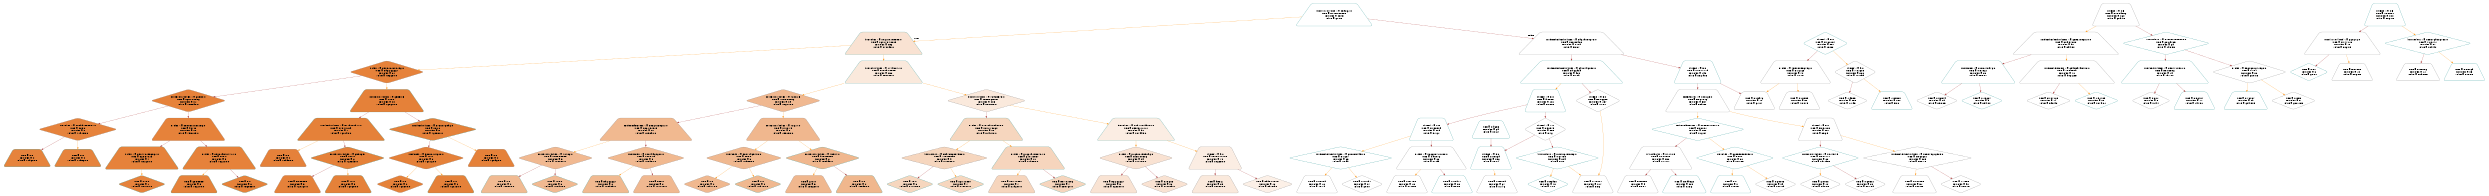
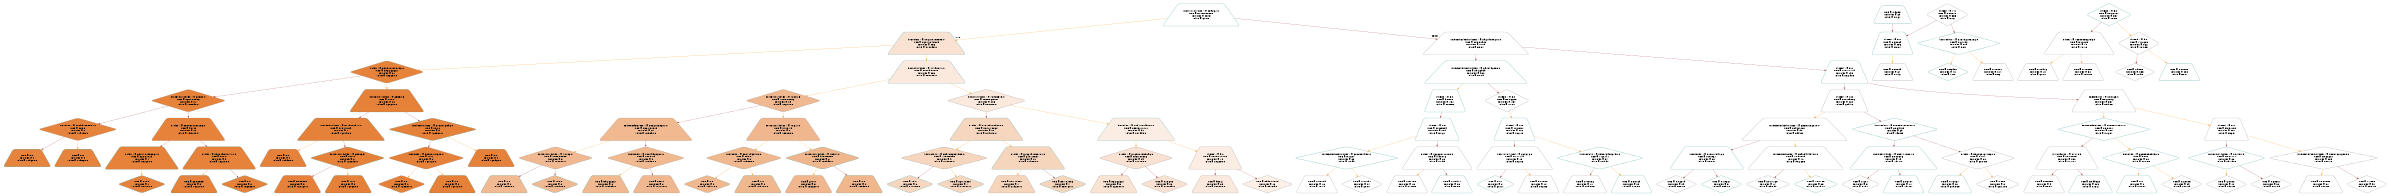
edge "Thread <= 3.0 mae = 178.77749 samples = 498 value = 236.915" -> "mae = 2.43976 samples = 41 value = 64.07": now "Thread <= 3.0 mae = 178.77749 samples = 498 value = 236.915" -> "Thread <= 1.5 mae = 241.09826 samples = 161 value = 619.78"
edge "Thread <= 3.0 mae = 9.8318 samples = 484 value = 10.505" -> "Thread <= 7.0 mae = 2.32575 samples = 355 value = 8.76": removed
edge "Thread <= 3.0 mae = 35.16622 samples = 437 value = 47.14" -> "mae = 0.42014 samples = 147 value = 8.56": now "Thread <= 3.0 mae = 35.16622 samples = 437 value = 47.14" -> "Thread <= 1.5 mae = 40.2234 samples = 100 value = 106.48"
node "mae = 0.0 samples = 1 value = 429400.0": shape diamond -> trapezium
